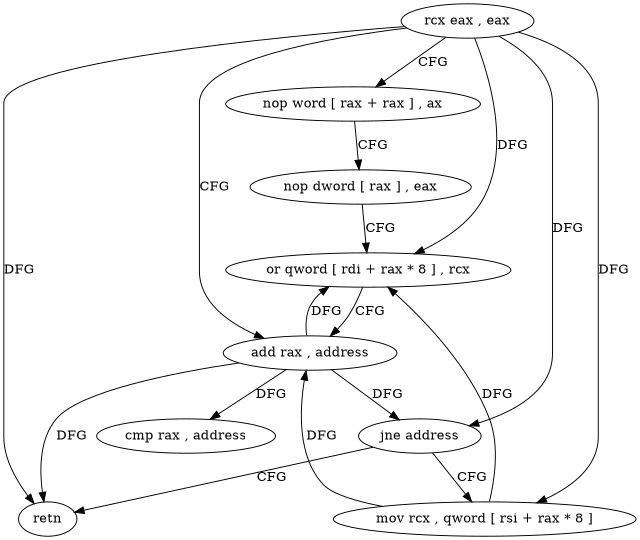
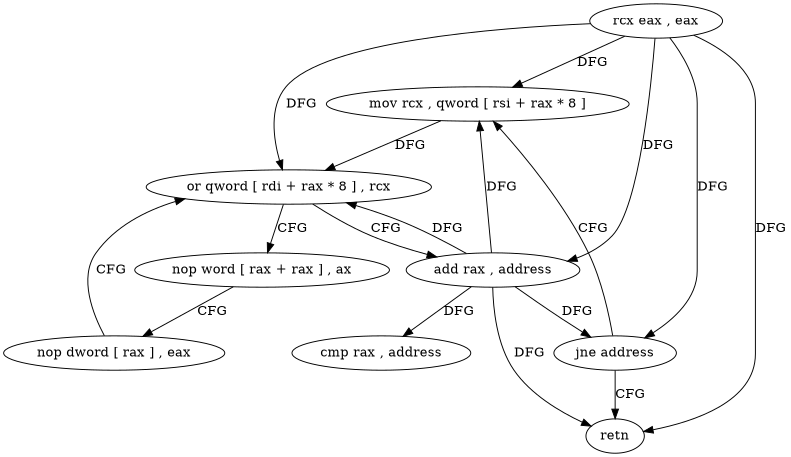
edge "rcx eax , eax" -> "nop word [ rax + rax ] , ax": now "or qword [ rdi + rax * 8 ] , rcx" -> "nop word [ rax + rax ] , ax"
edge "rcx eax , eax" -> "add rax , address": label "CFG" -> "DFG"
edge "mov rcx , qword [ rsi + rax * 8 ]" -> "add rax , address": reversed
